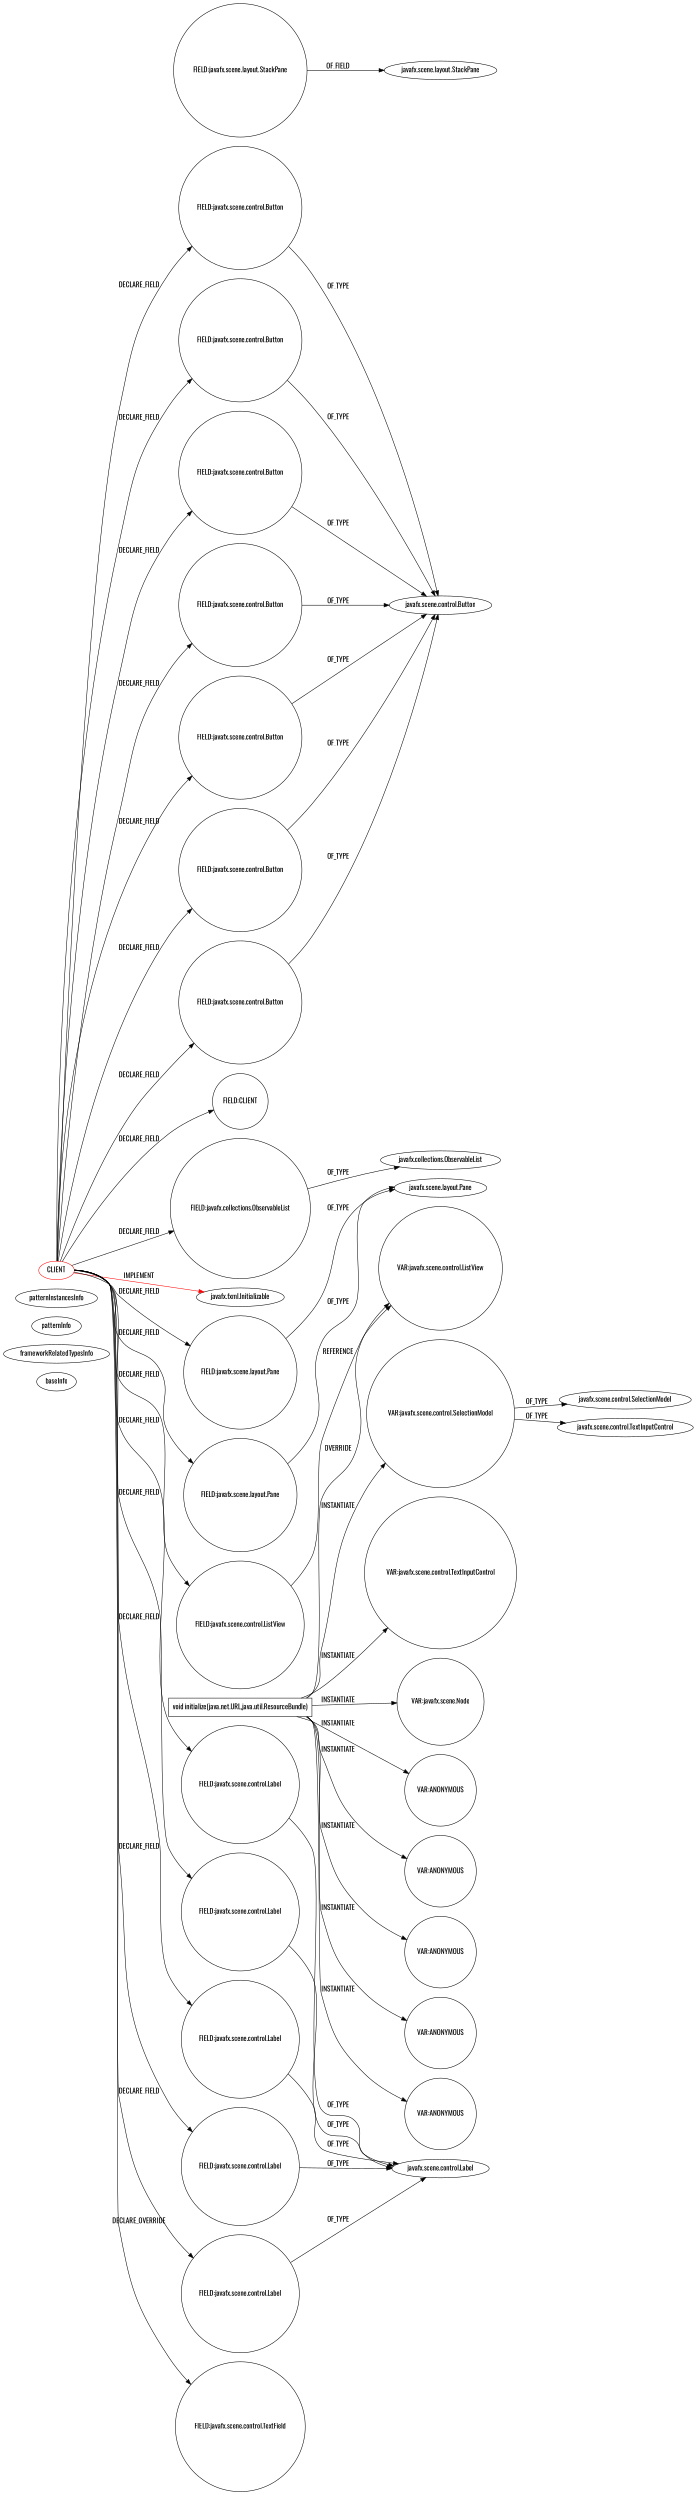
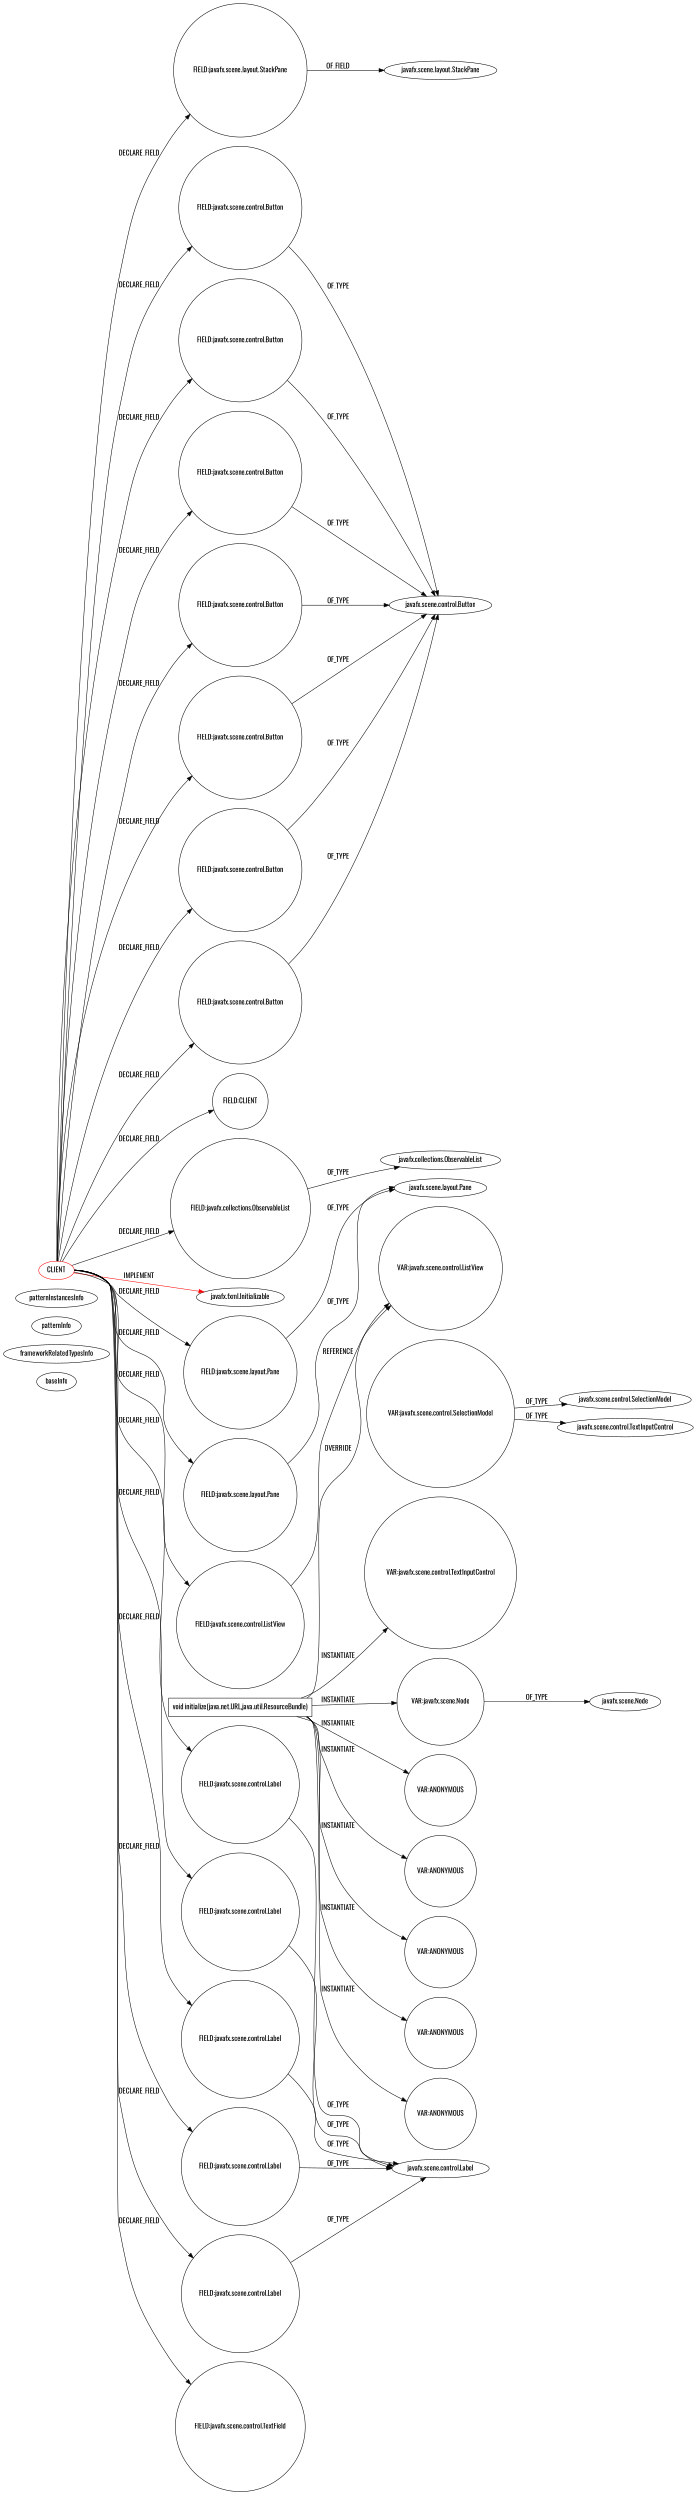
edge "CLIENT" -> "FIELD:javafx.scene.layout.StackPane": added, label "DECLARE_FIELD"
edge "void initialize(java.net.URL,java.util.ResourceBundle)" -> "VAR:javafx.scene.control.SelectionModel": removed, label "INSTANTIATE"
node "javafx.scene.Node": added
edge "CLIENT" -> "FIELD:javafx.scene.control.TextField": label "DECLARE_OVERRIDE" -> "DECLARE_FIELD"
